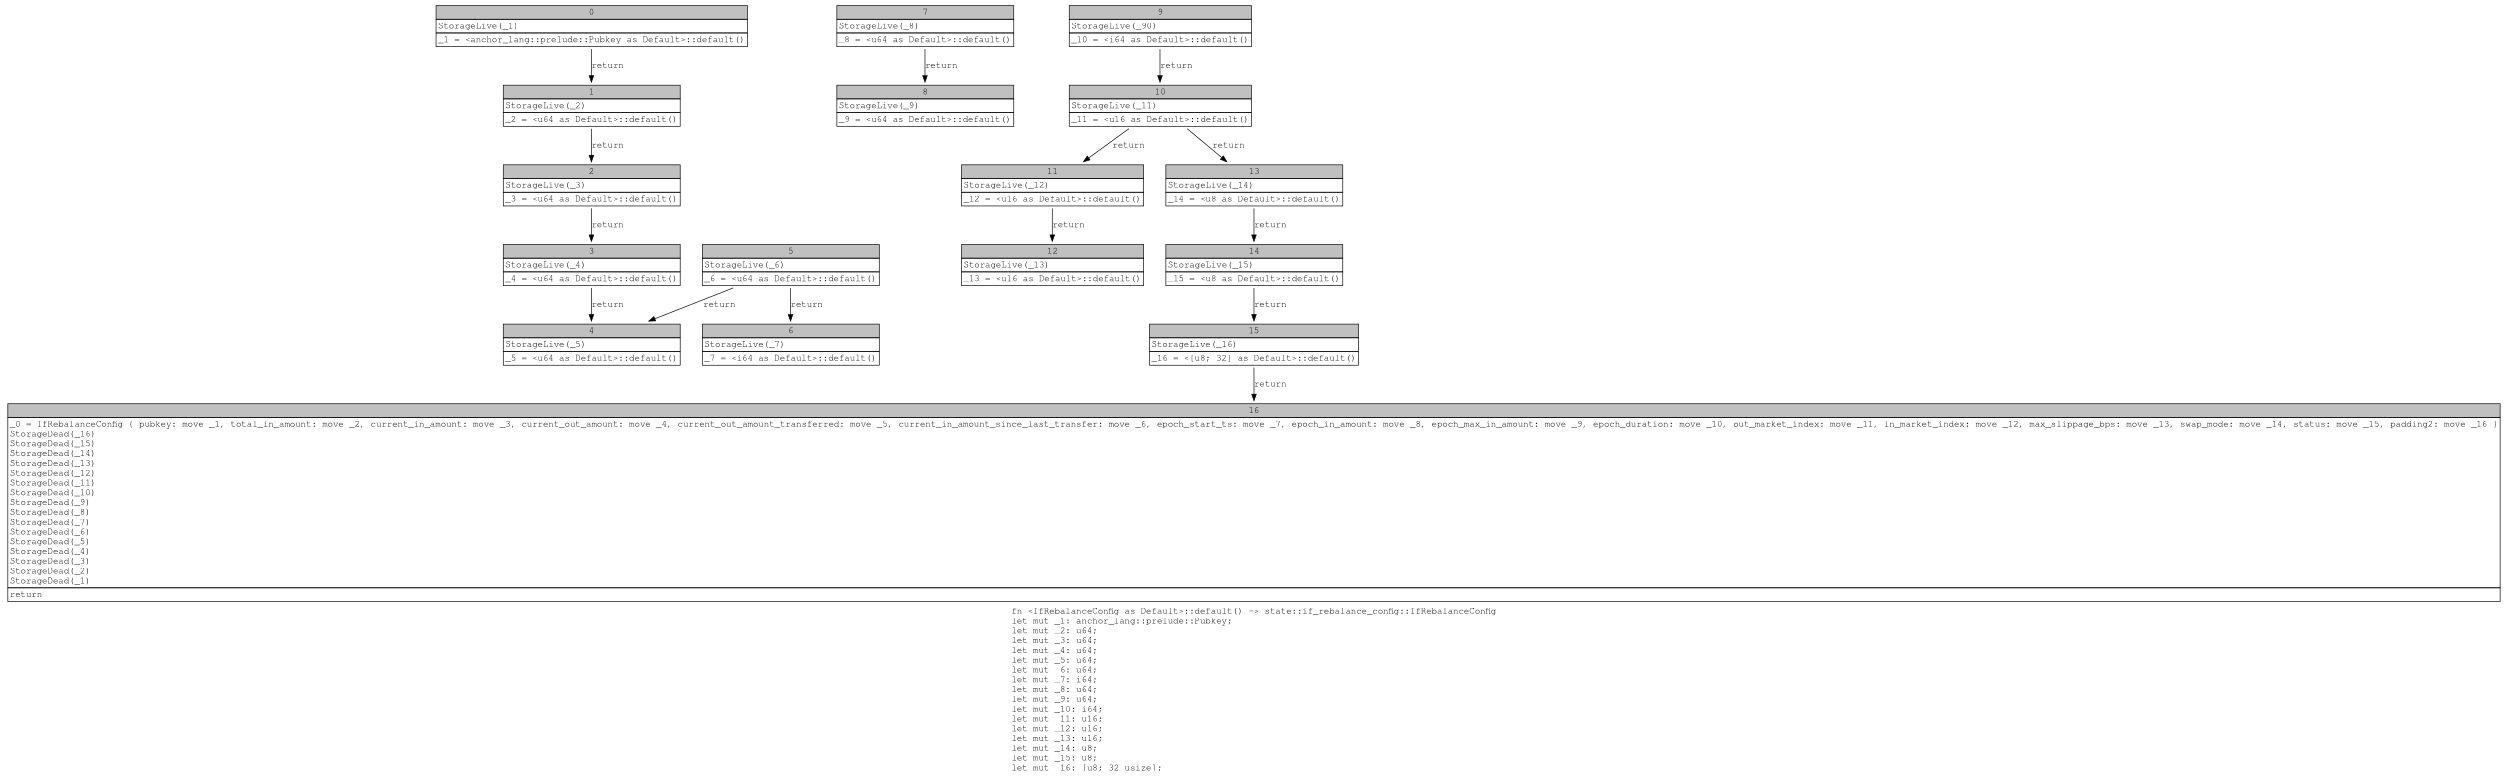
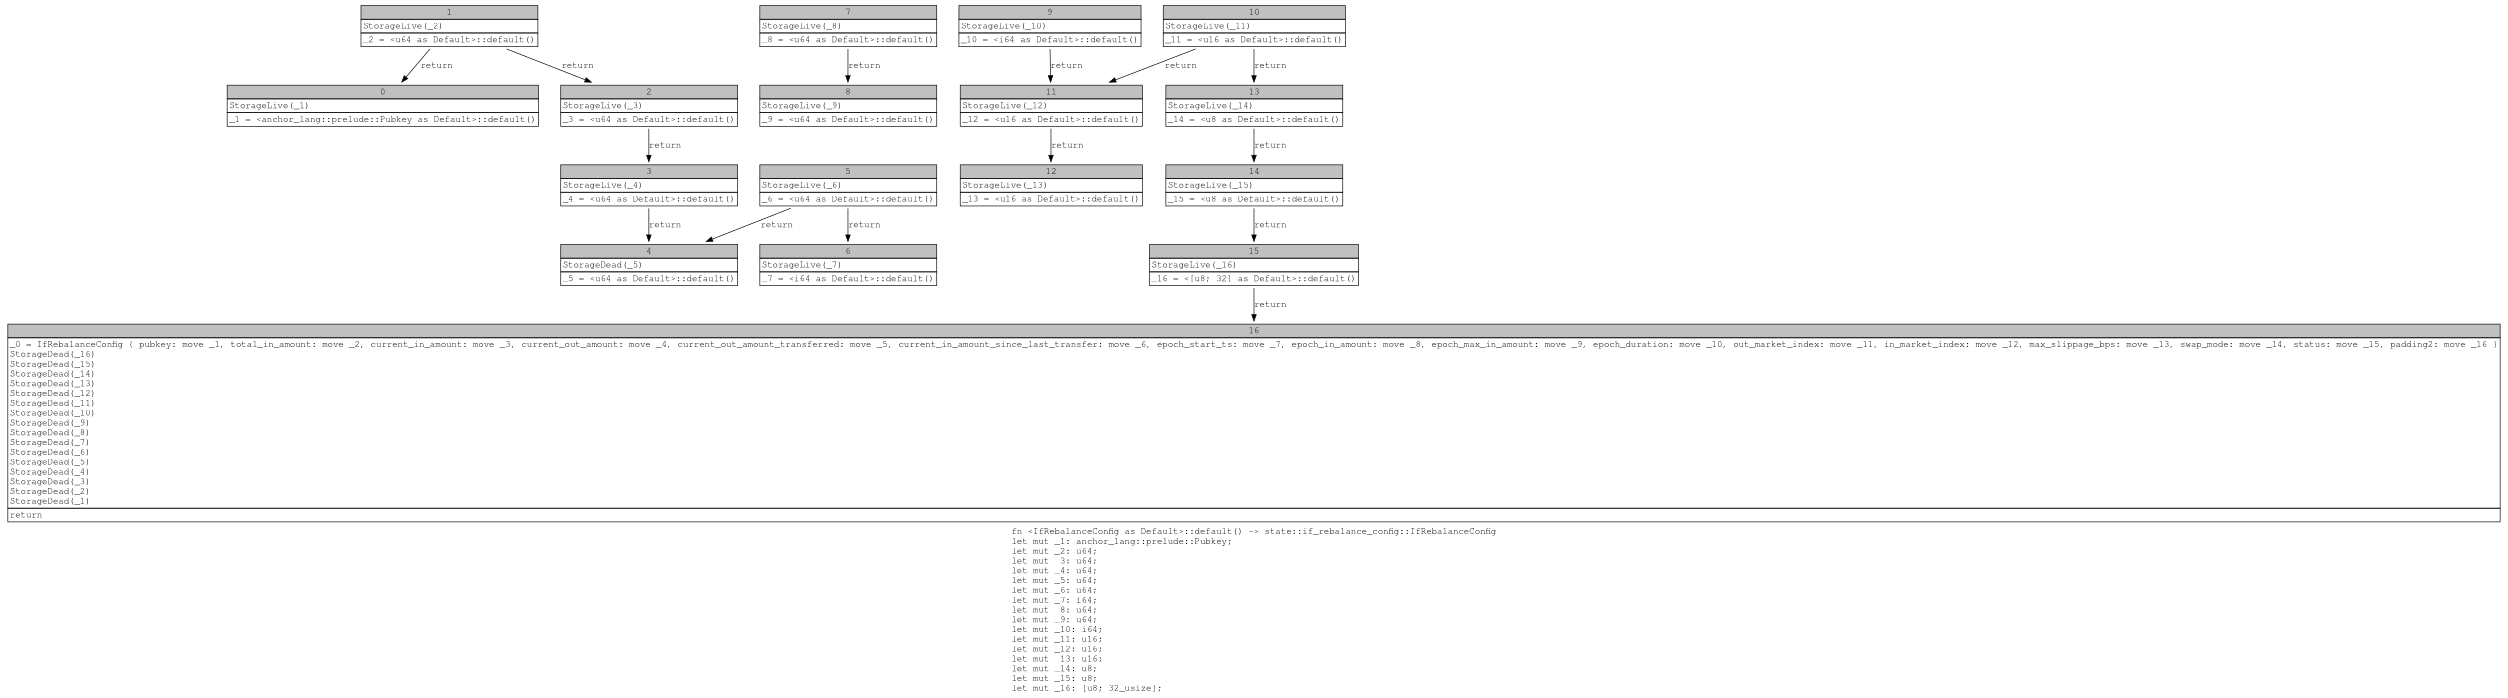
node "9": text "StorageLive(_90)" -> "StorageLive(_10)"
edge "0" -> "1": reversed
edge "9" -> "10": now "9" -> "11"
node "4": text "StorageLive(_5)" -> "StorageDead(_5)"
